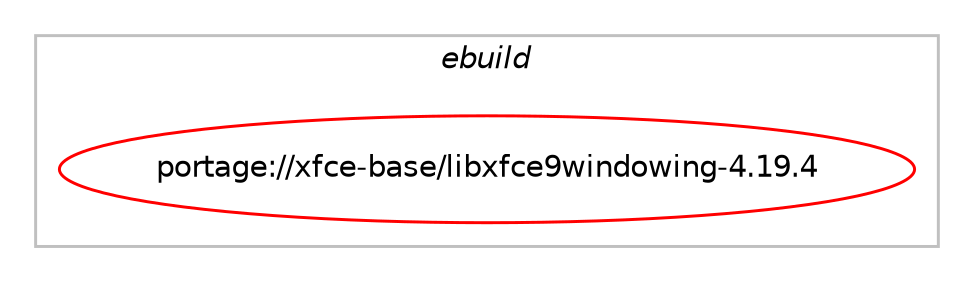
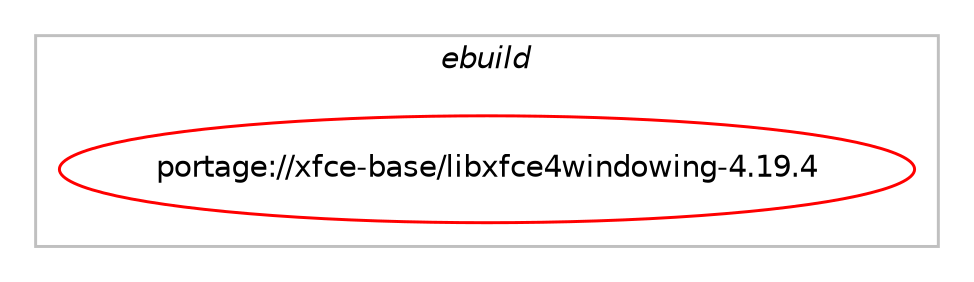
node "portage://xfce-base/libxfce9windowing-4.19.4": label "portage://xfce-base/libxfce9windowing-4.19.4" -> "portage://xfce-base/libxfce4windowing-4.19.4"
